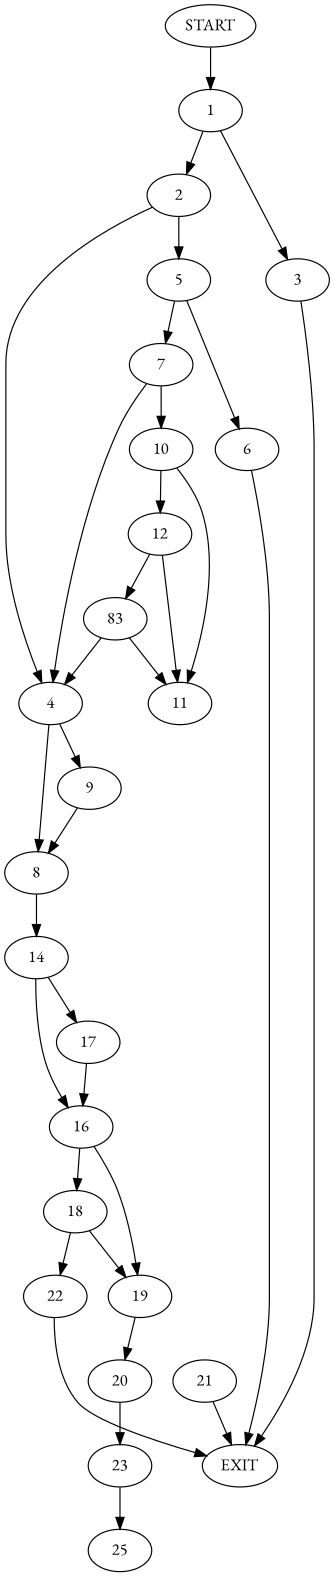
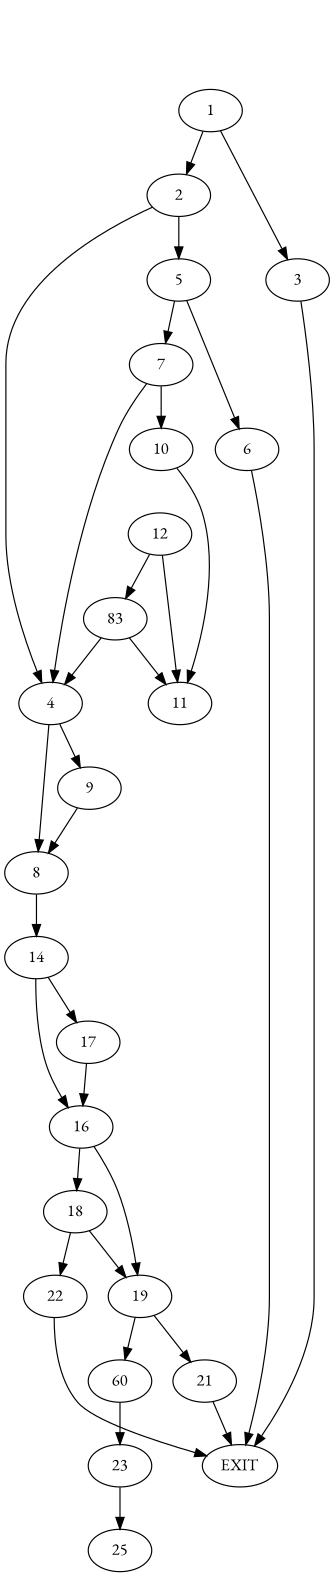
node "START": removed
edge "10" -> "12": removed
edge "19" -> "21": added
node "20": label "20" -> "60"
